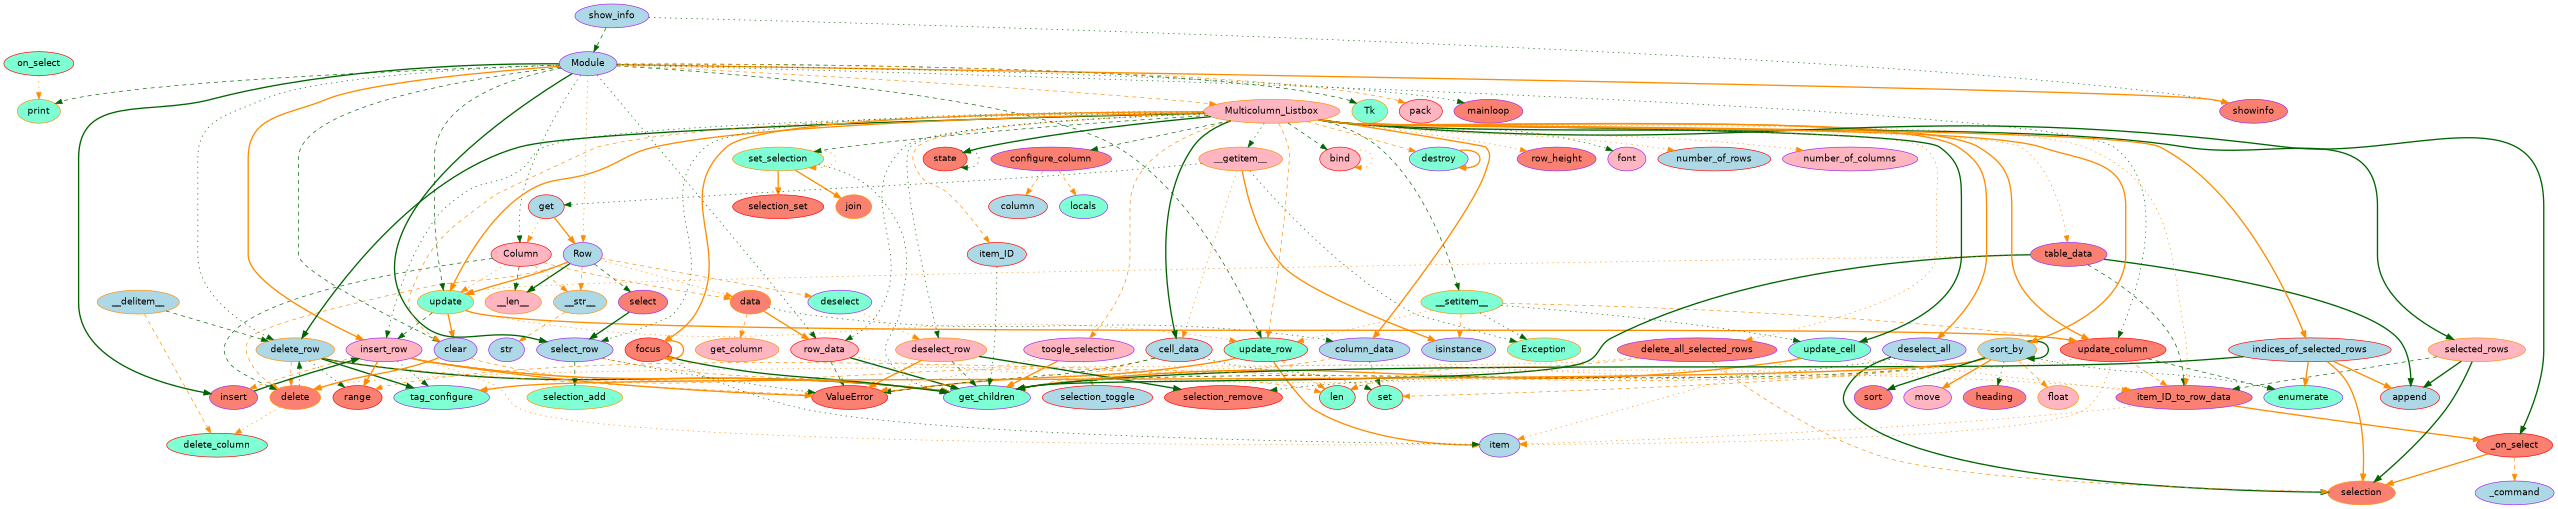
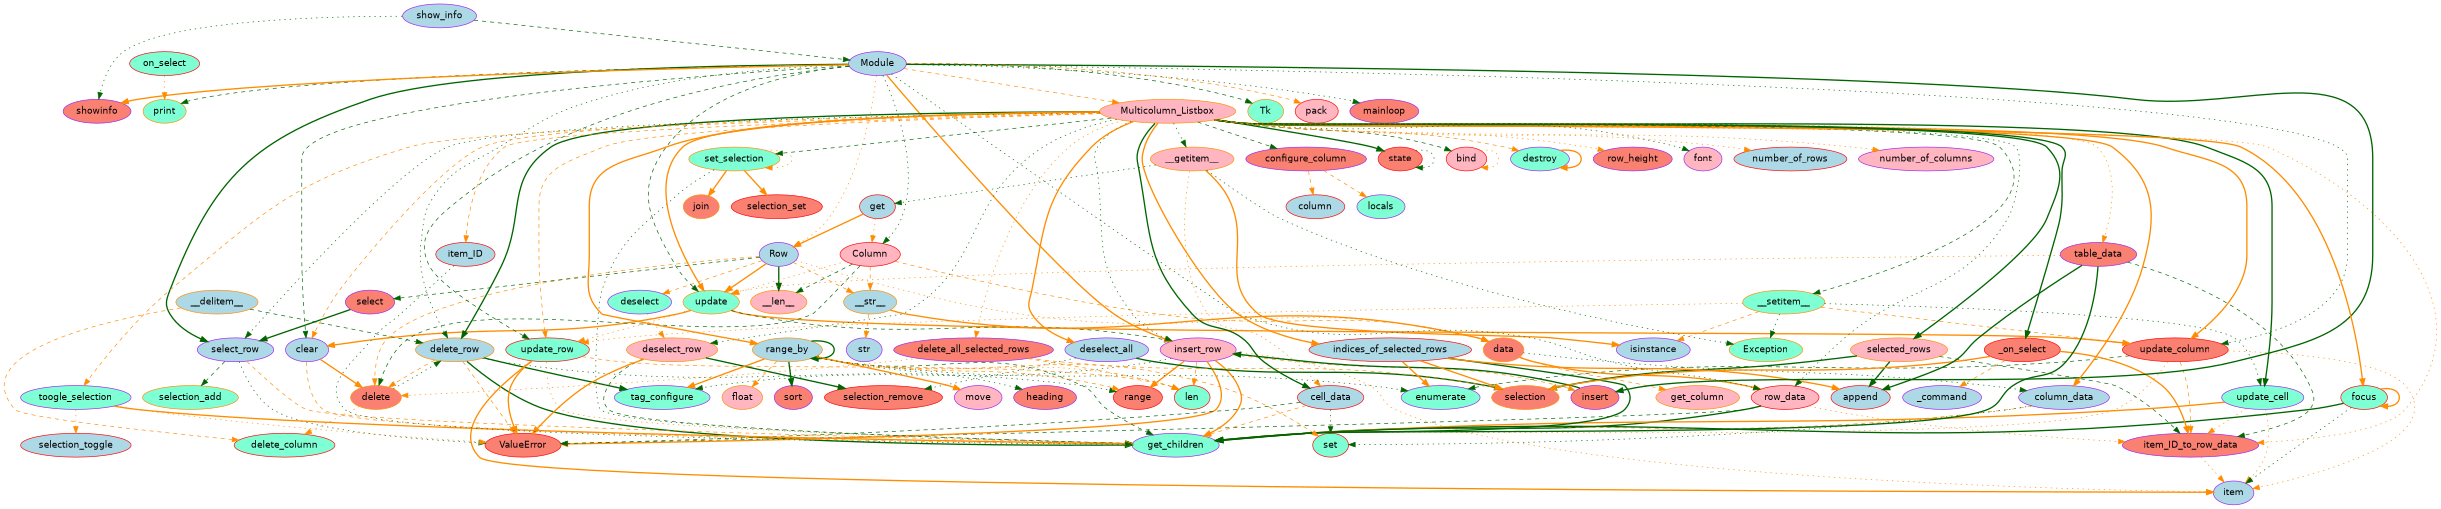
edge "__str__" -> "data": added
node "focus": fillcolor salmon -> aquamarine
node "toogle_selection": fillcolor lightpink -> aquamarine
node "sort_by": label "sort_by" -> "range_by"
edge "item_ID_to_row_data" -> "_on_select": reversed
